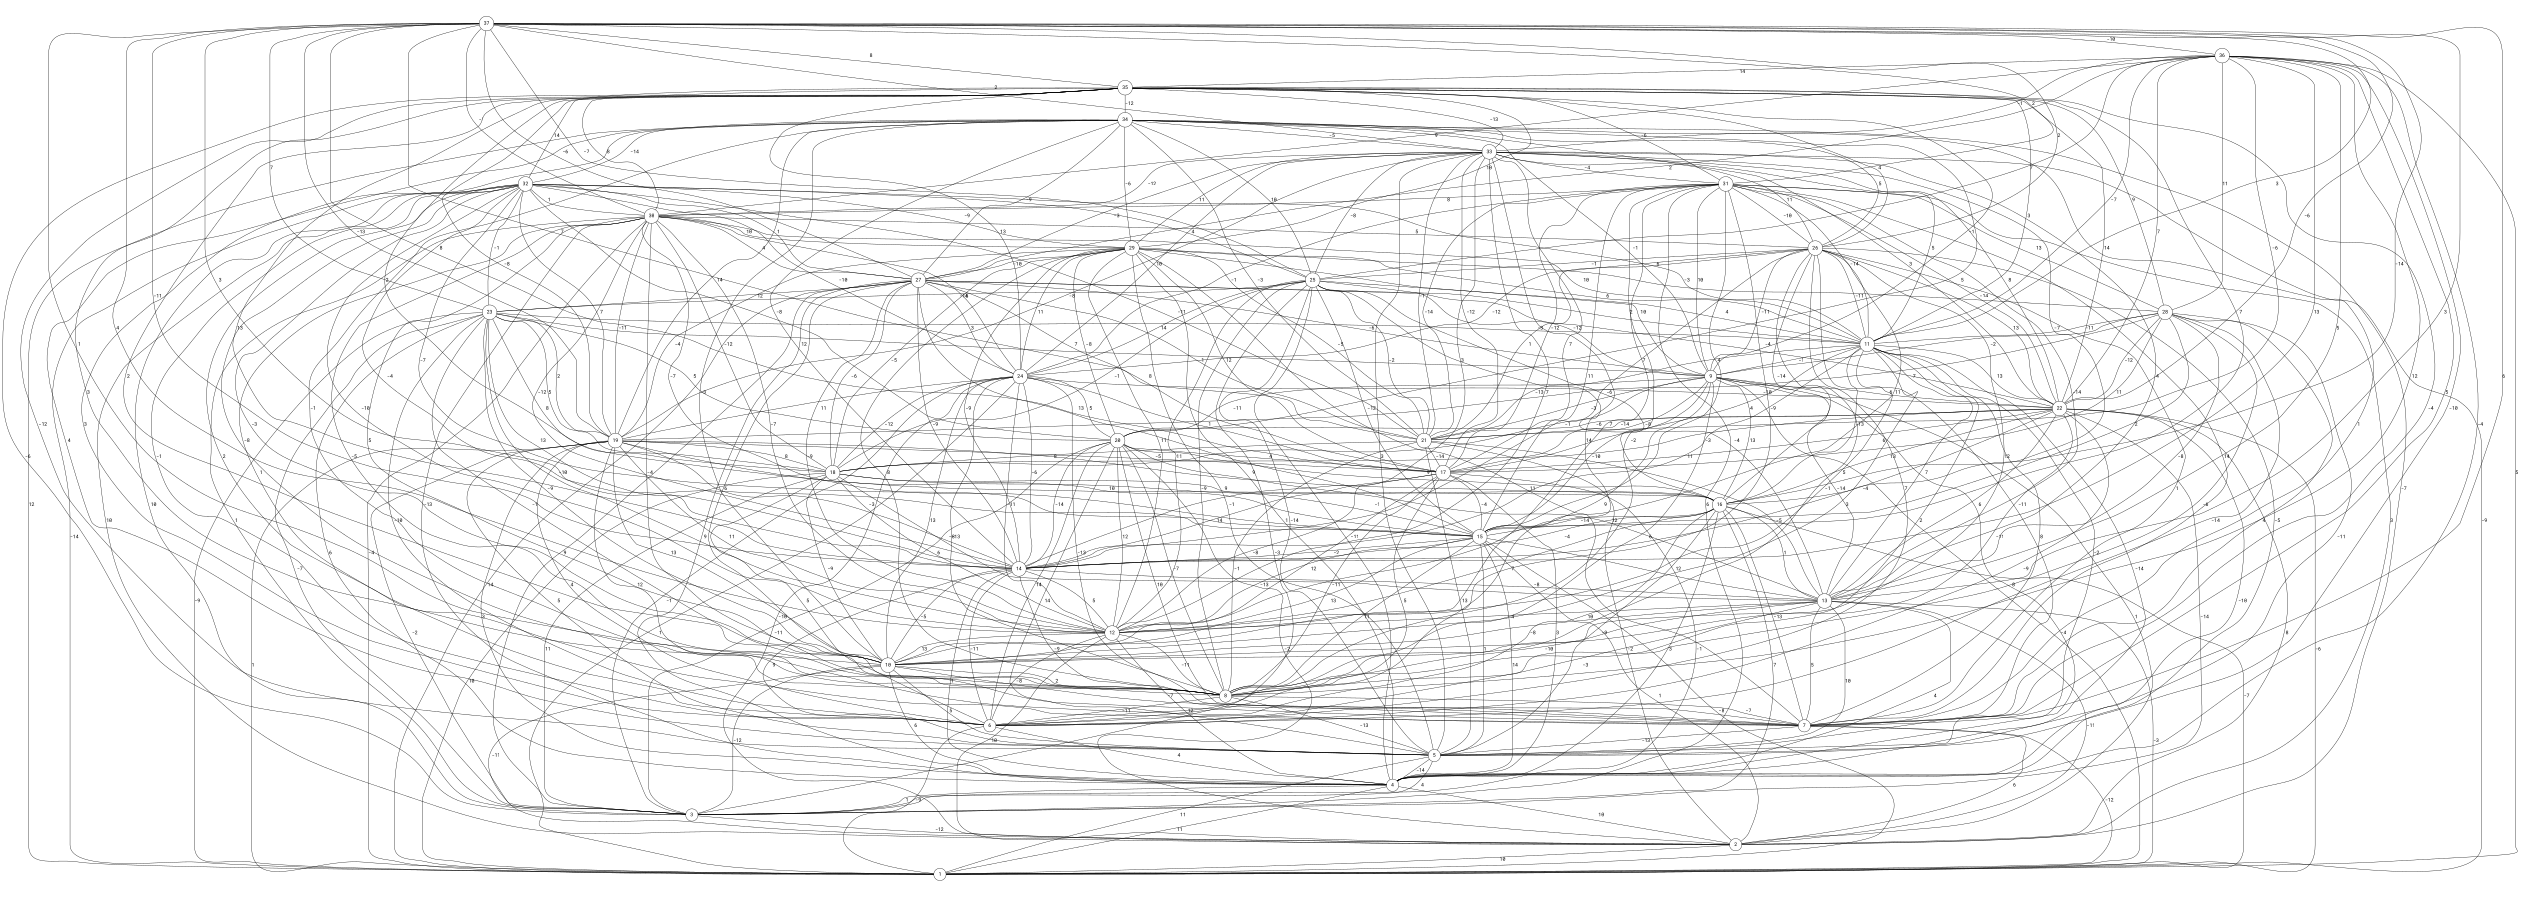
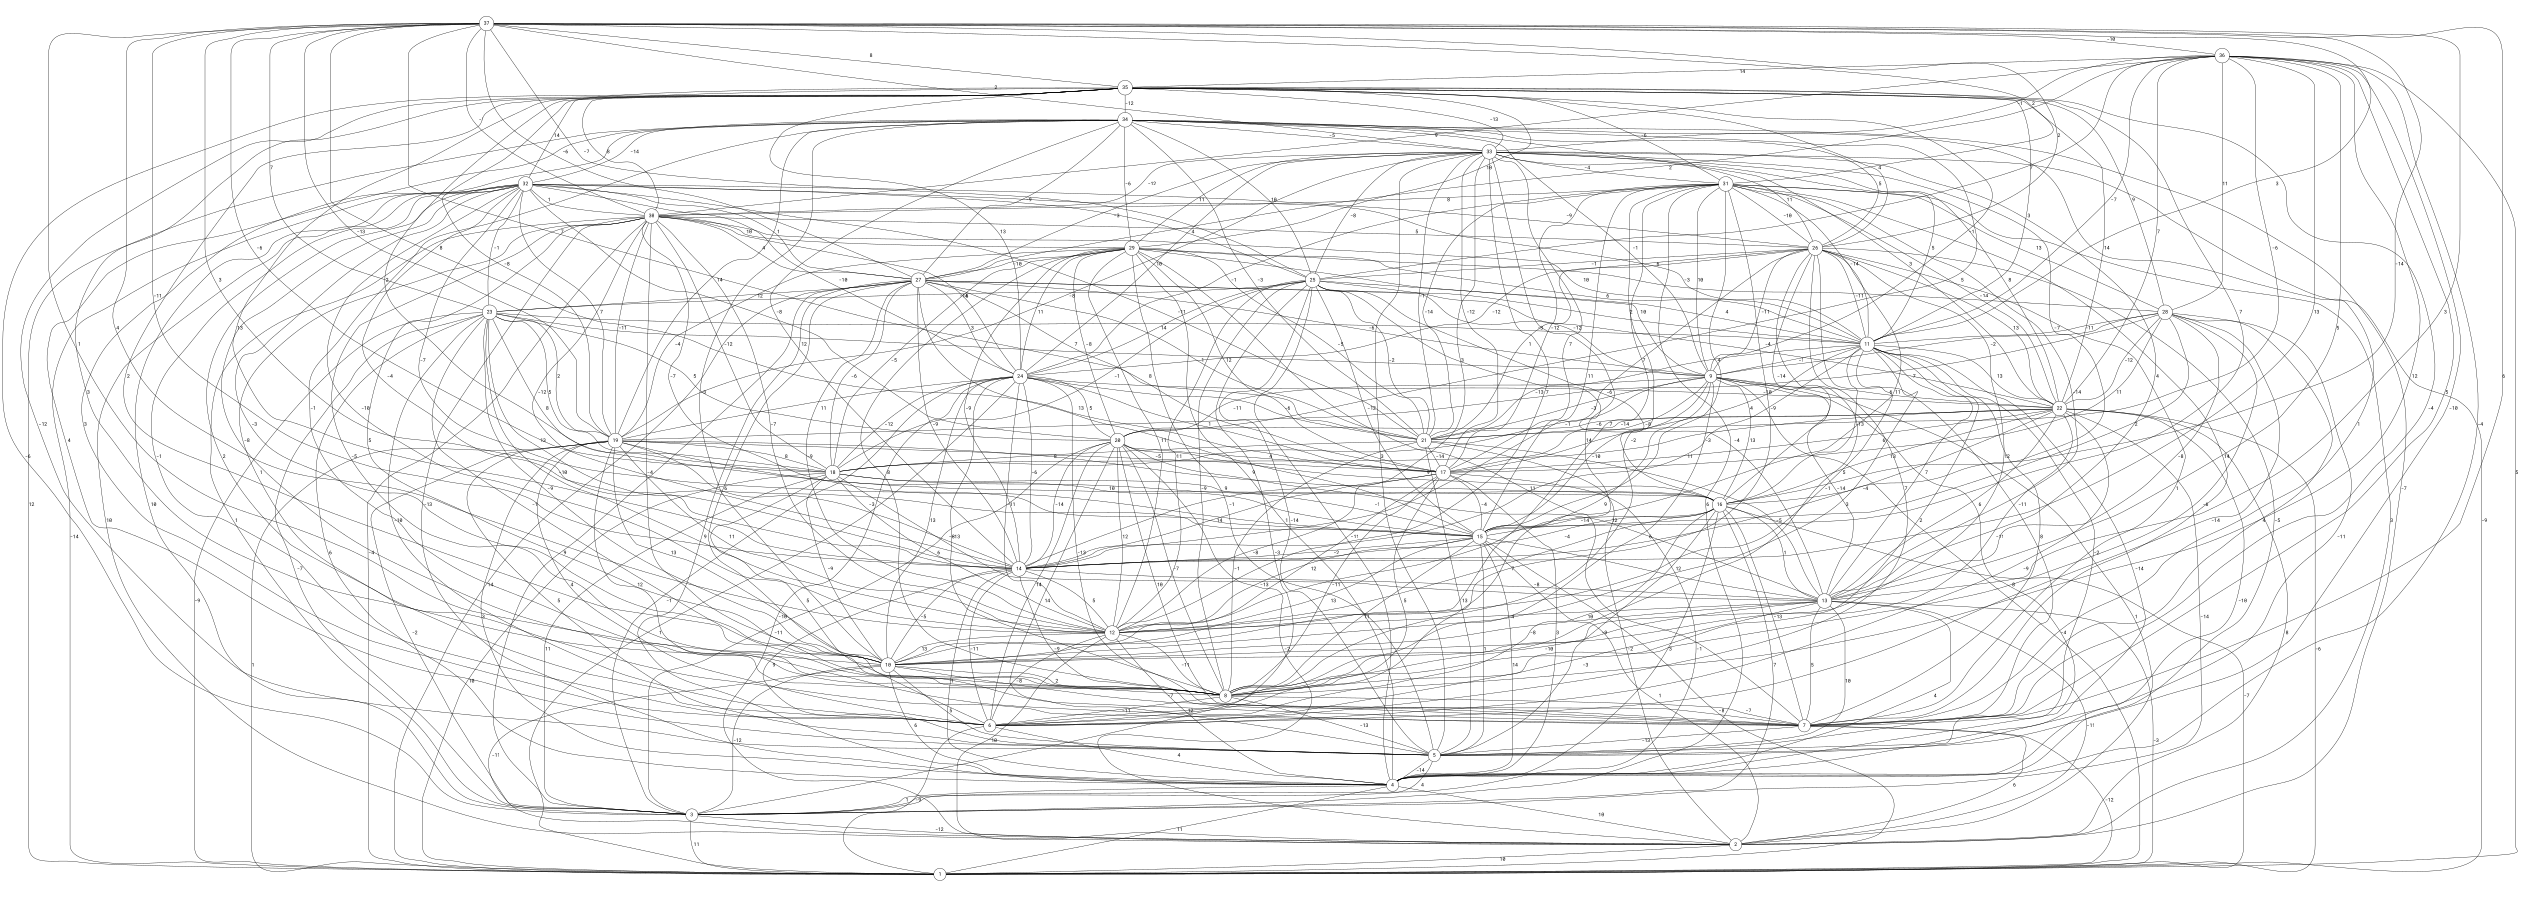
edge "37" -- "22": now "37" -- "18"
edge "32" -- "29": now "32" -- "26"
edge "24" -- "21": added, label "-6"
edge "5" -- "1": now "3" -- "1"
